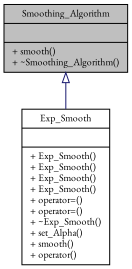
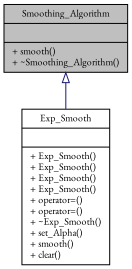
node "Exp_Smooth": text "+ operator()" -> "+ clear()"
